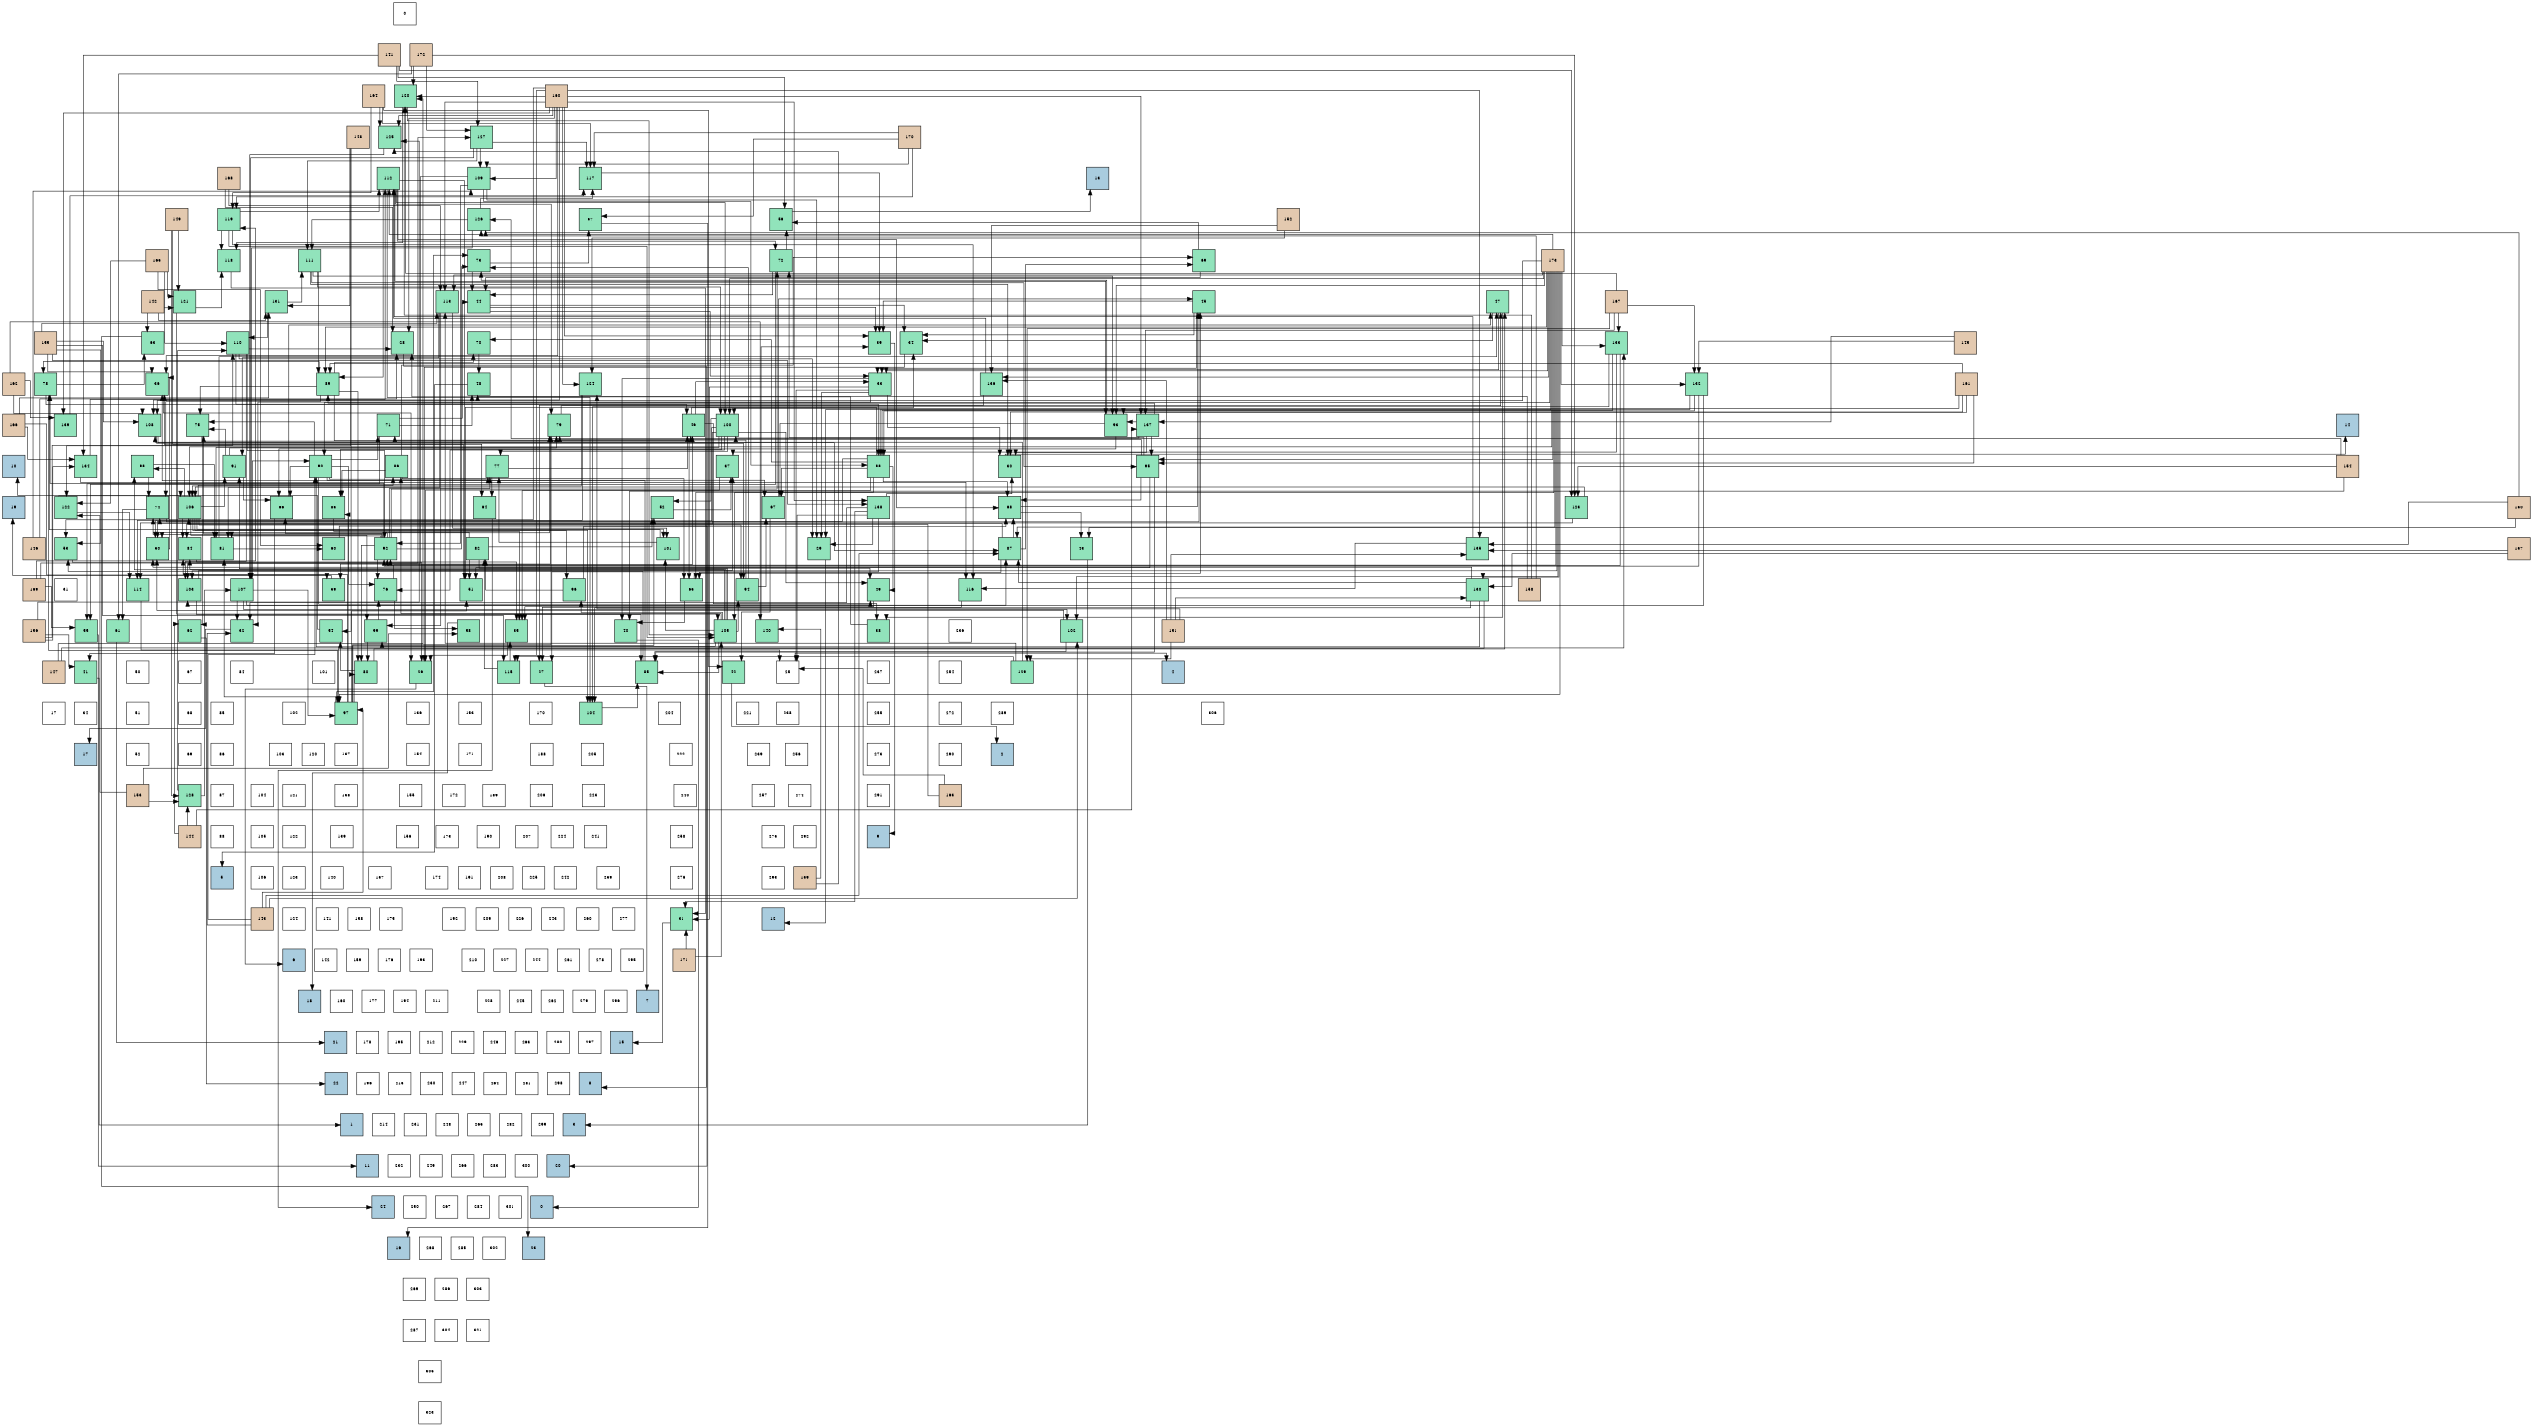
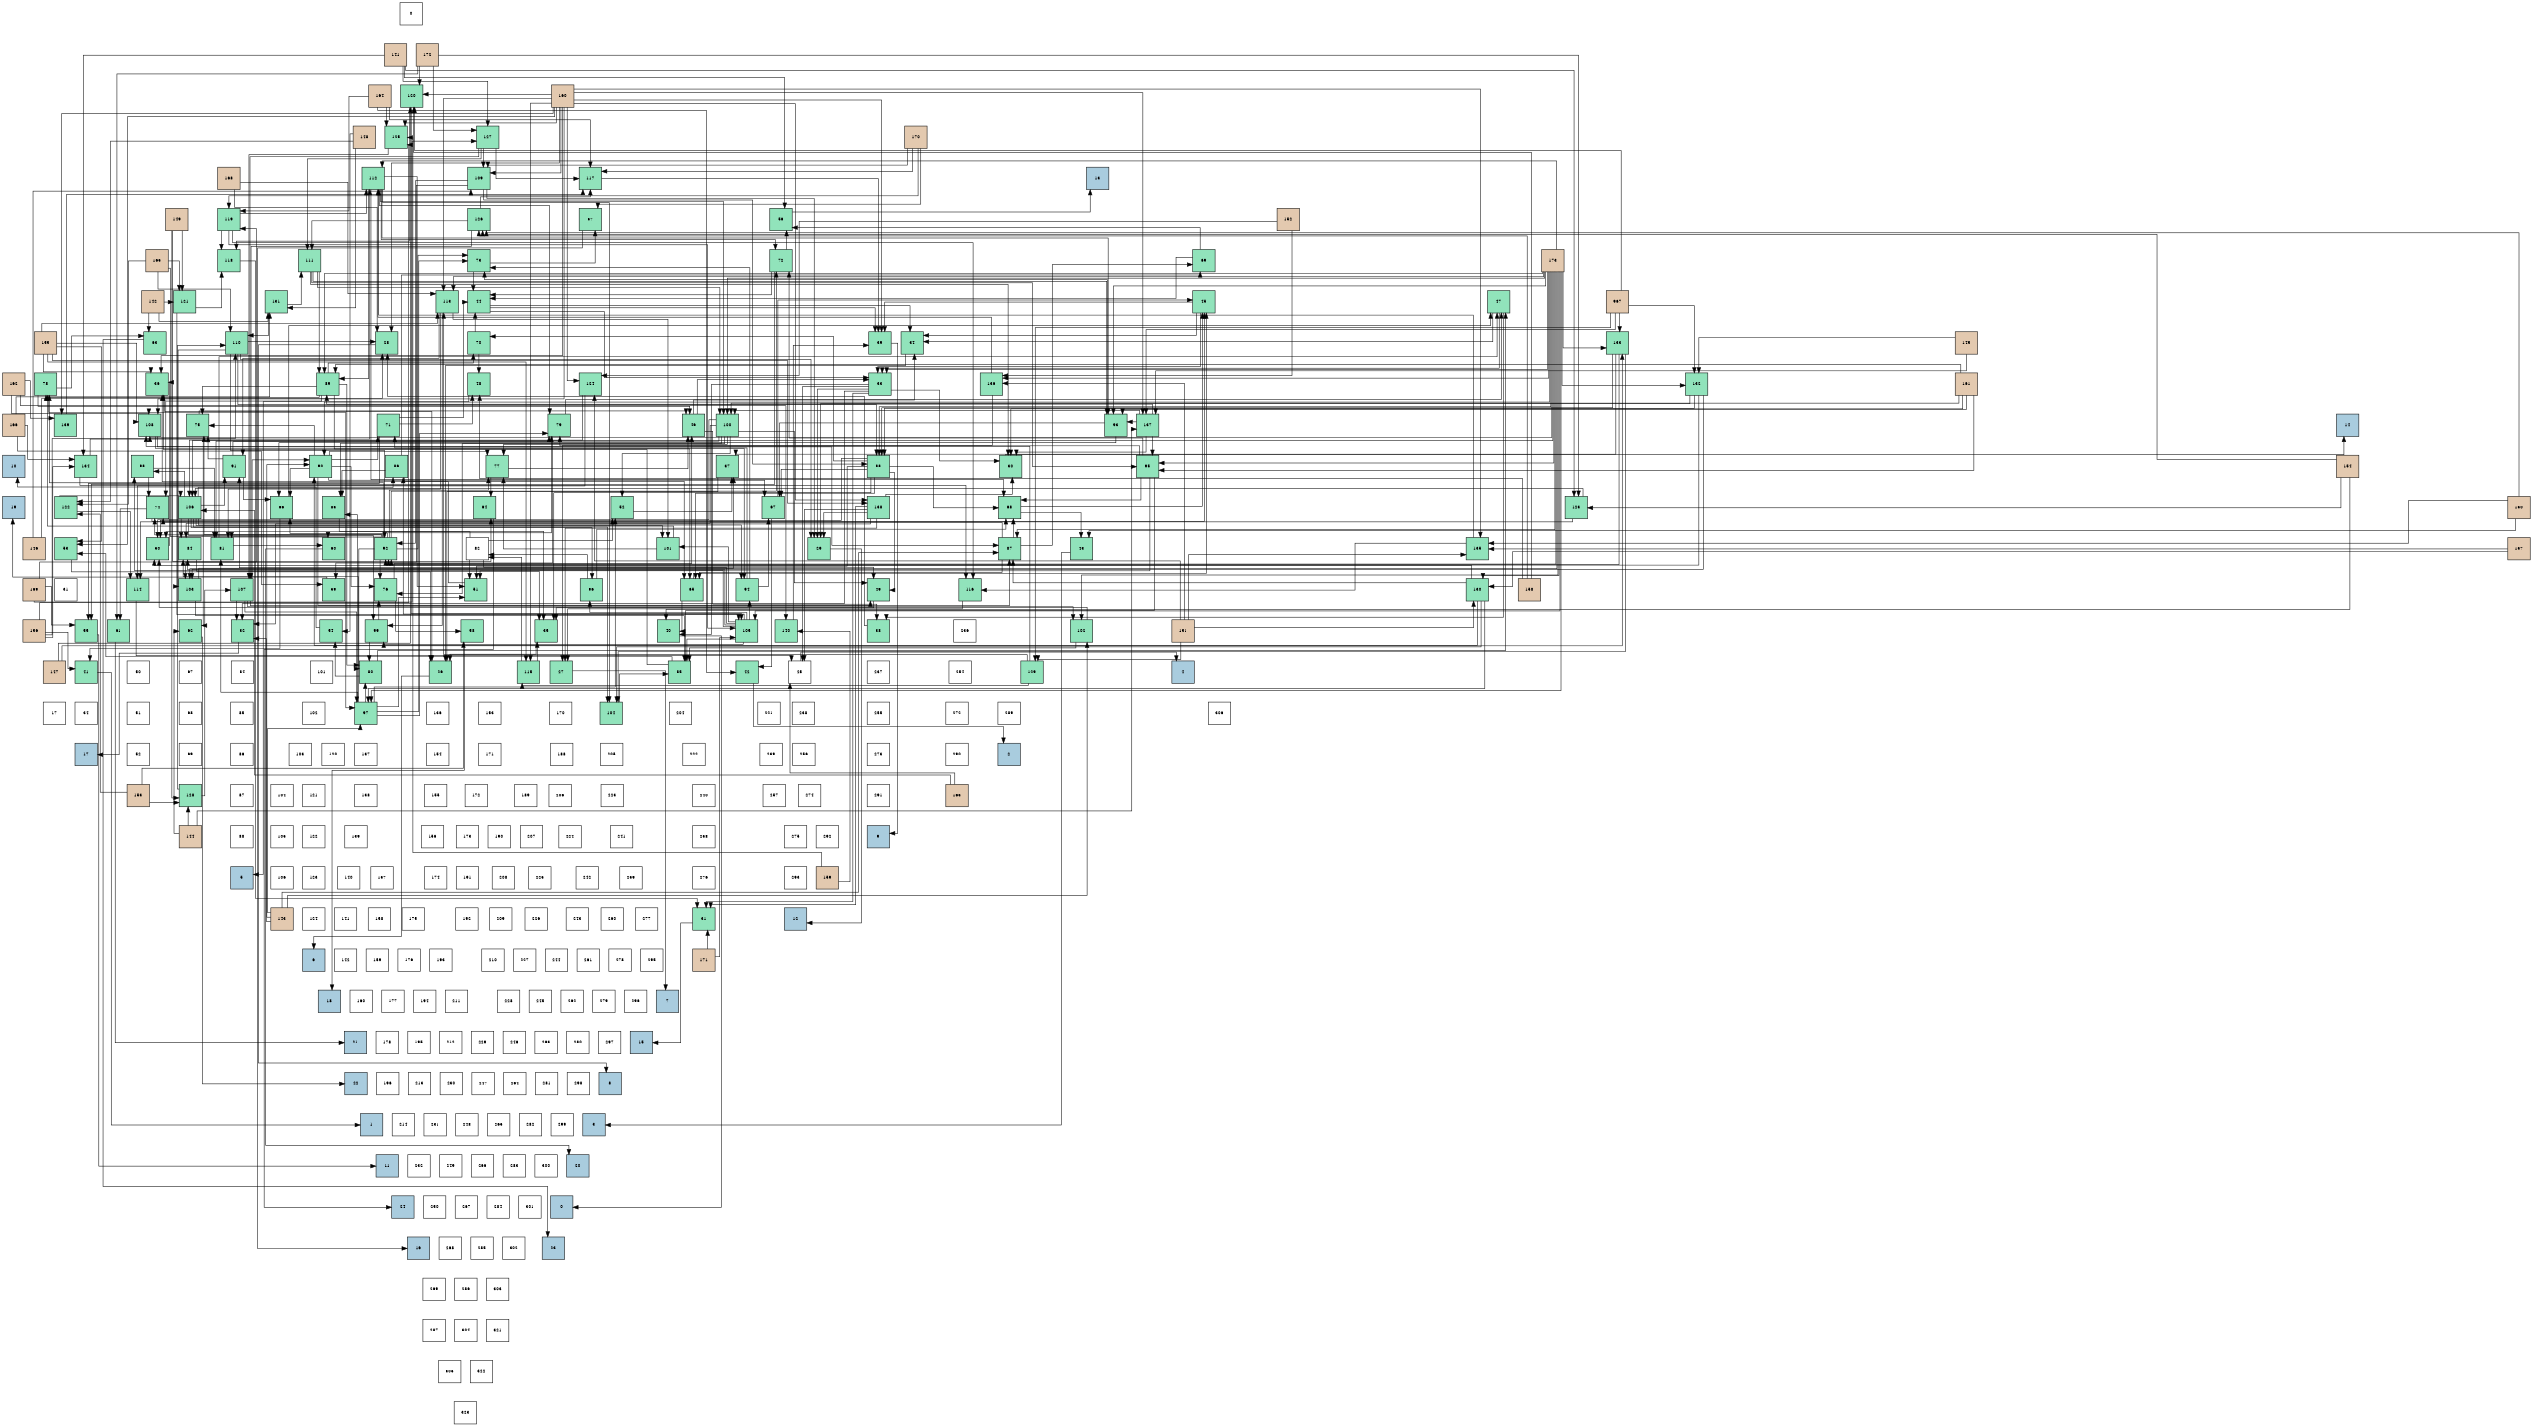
node "167": label "167" -> "967"
edge "70" -> "44": added
node "82": fillcolor #91e3bb -> #ffffff
node "322": added
